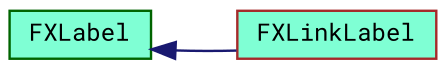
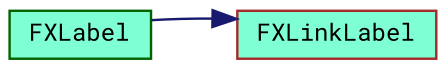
edge "FXLinkLabel" -> "FXLabel": reversed
